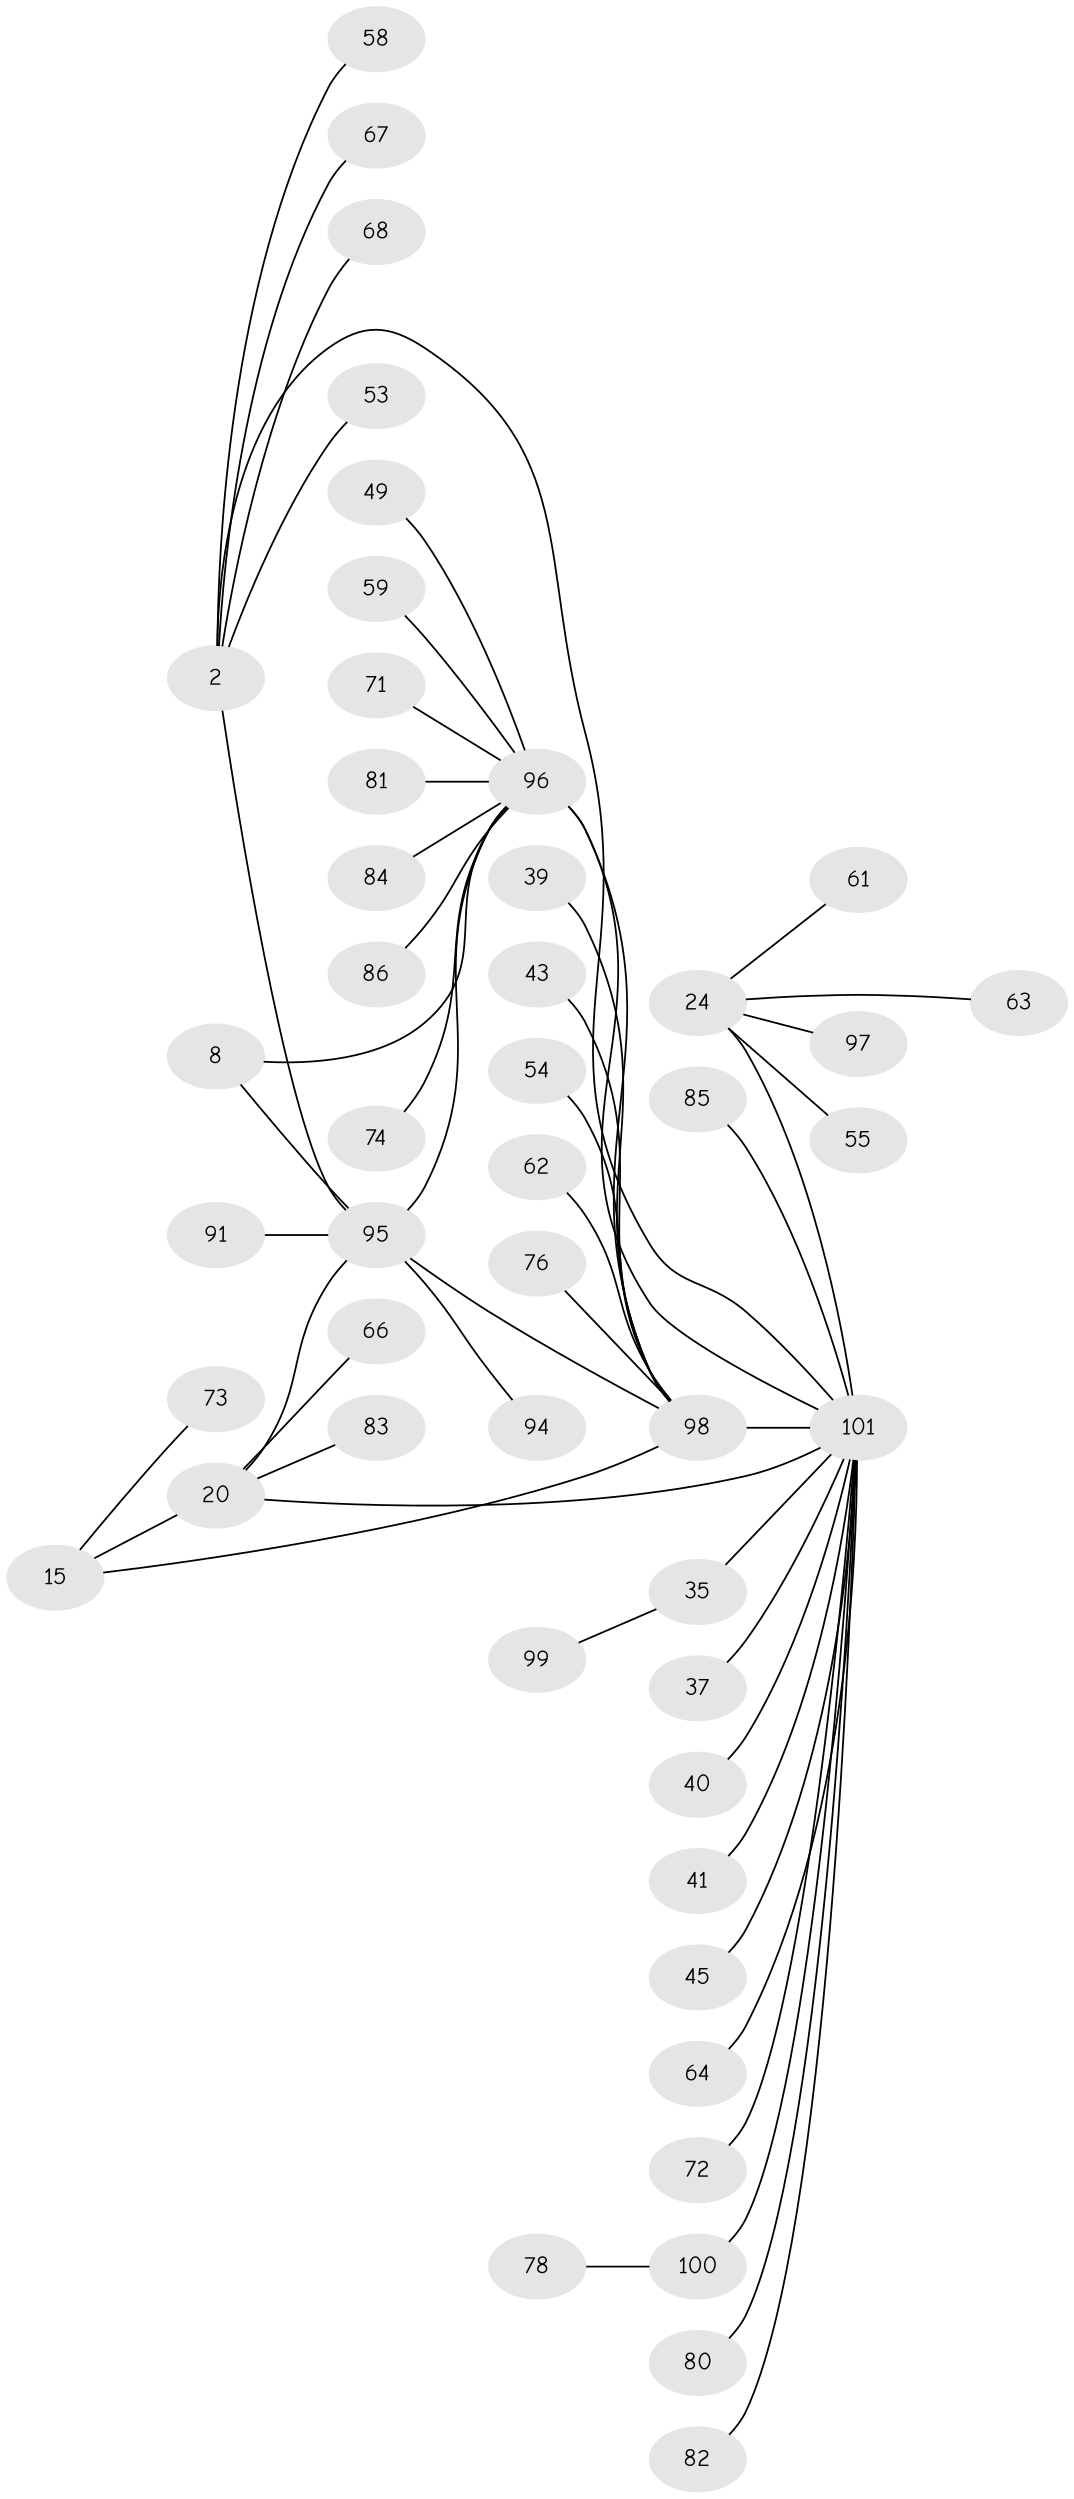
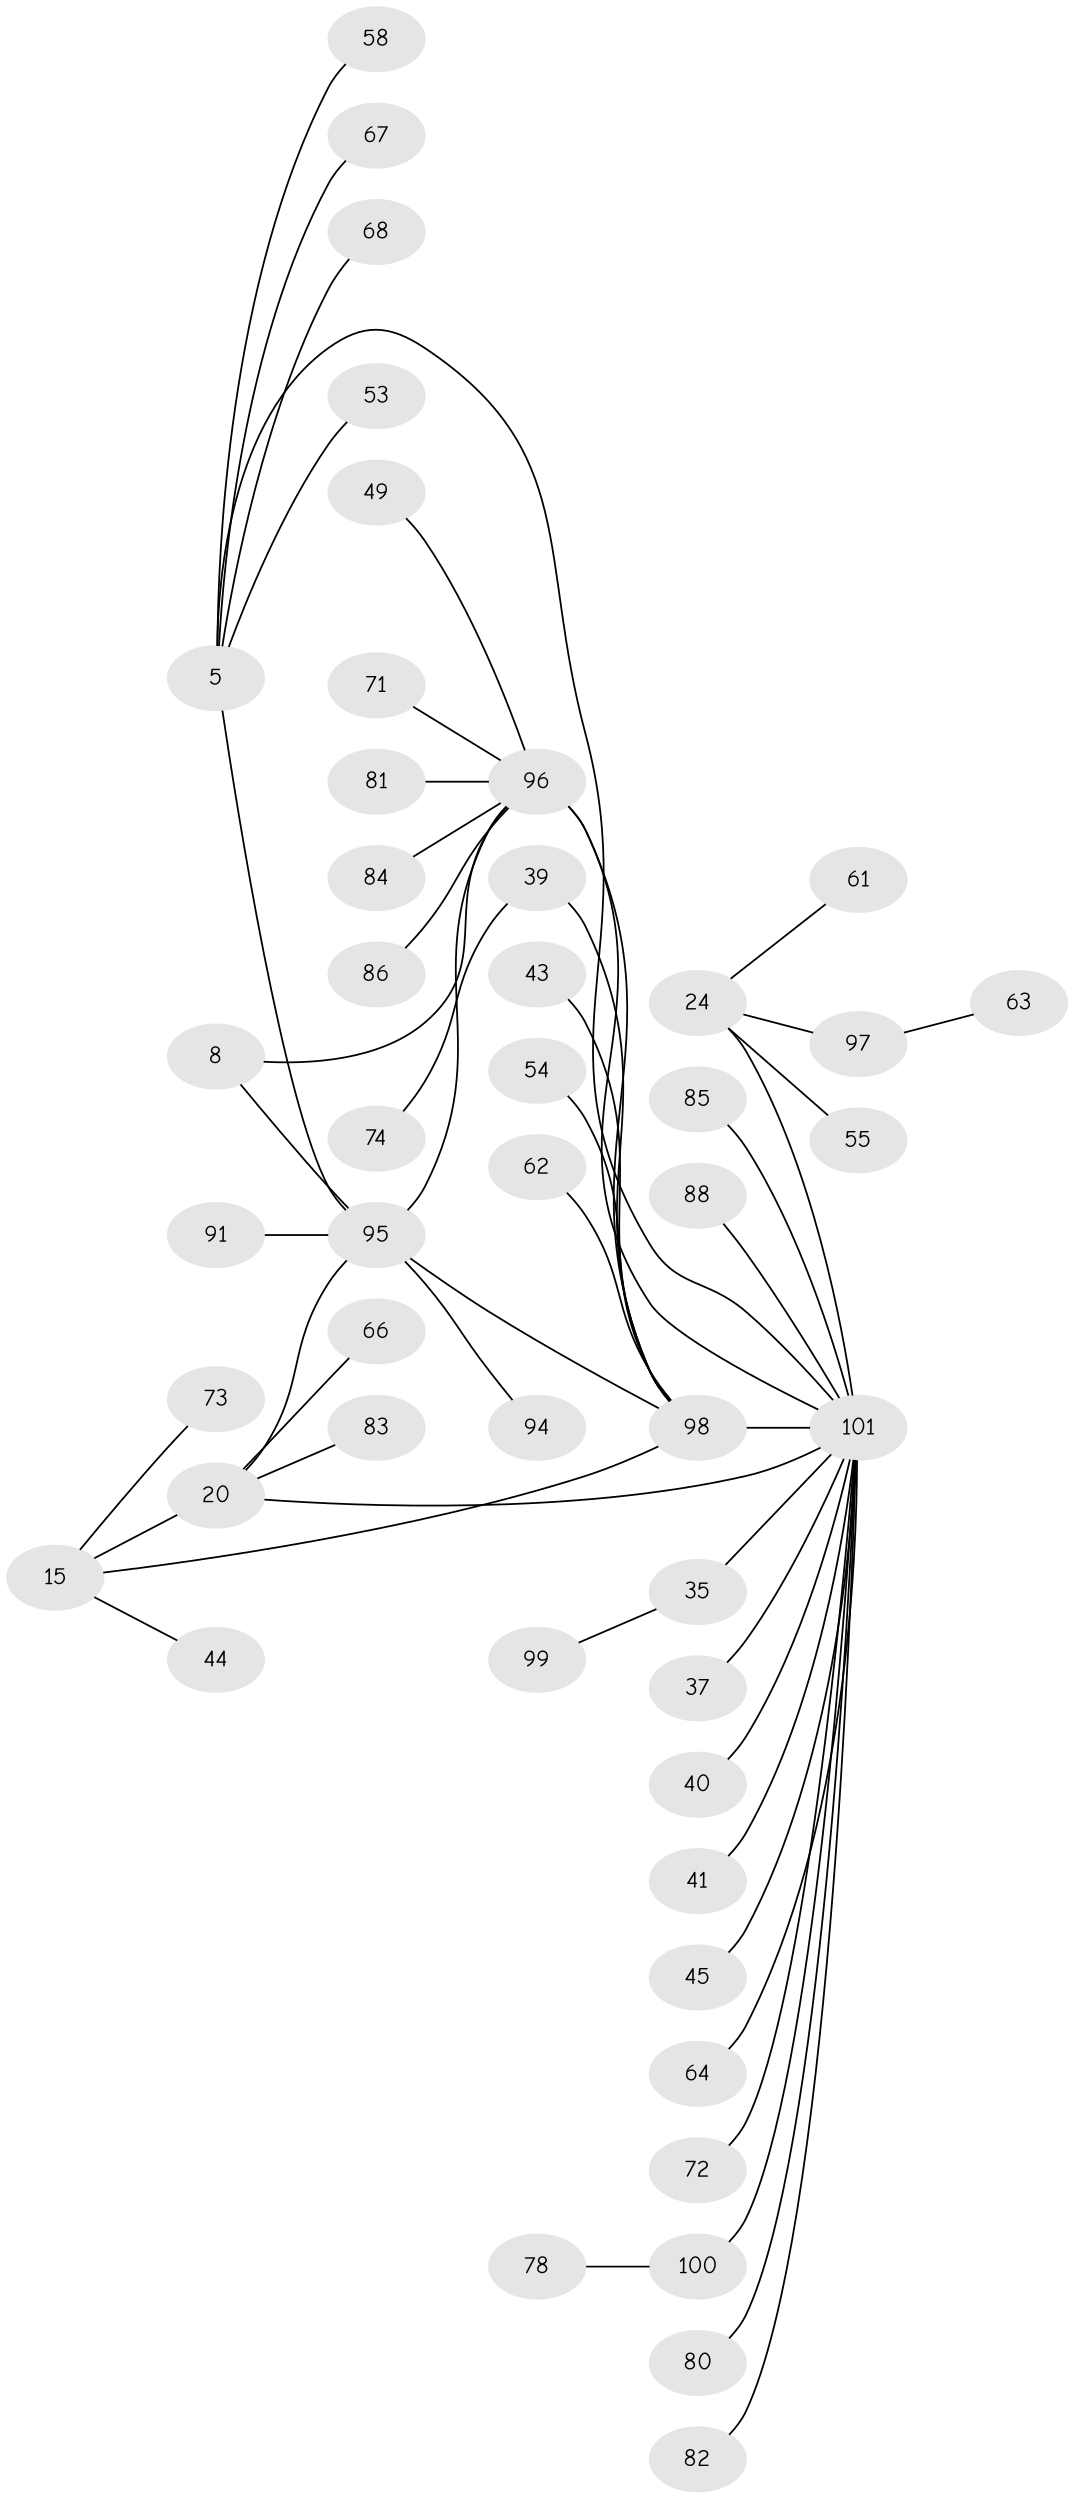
node "59": removed
node "2": label "2" -> "5"
edge "24" -- "63": now "97" -- "63"
edge "96" -- "74": now "39" -- "74"
node "88": added
node "76": removed
node "44": added
